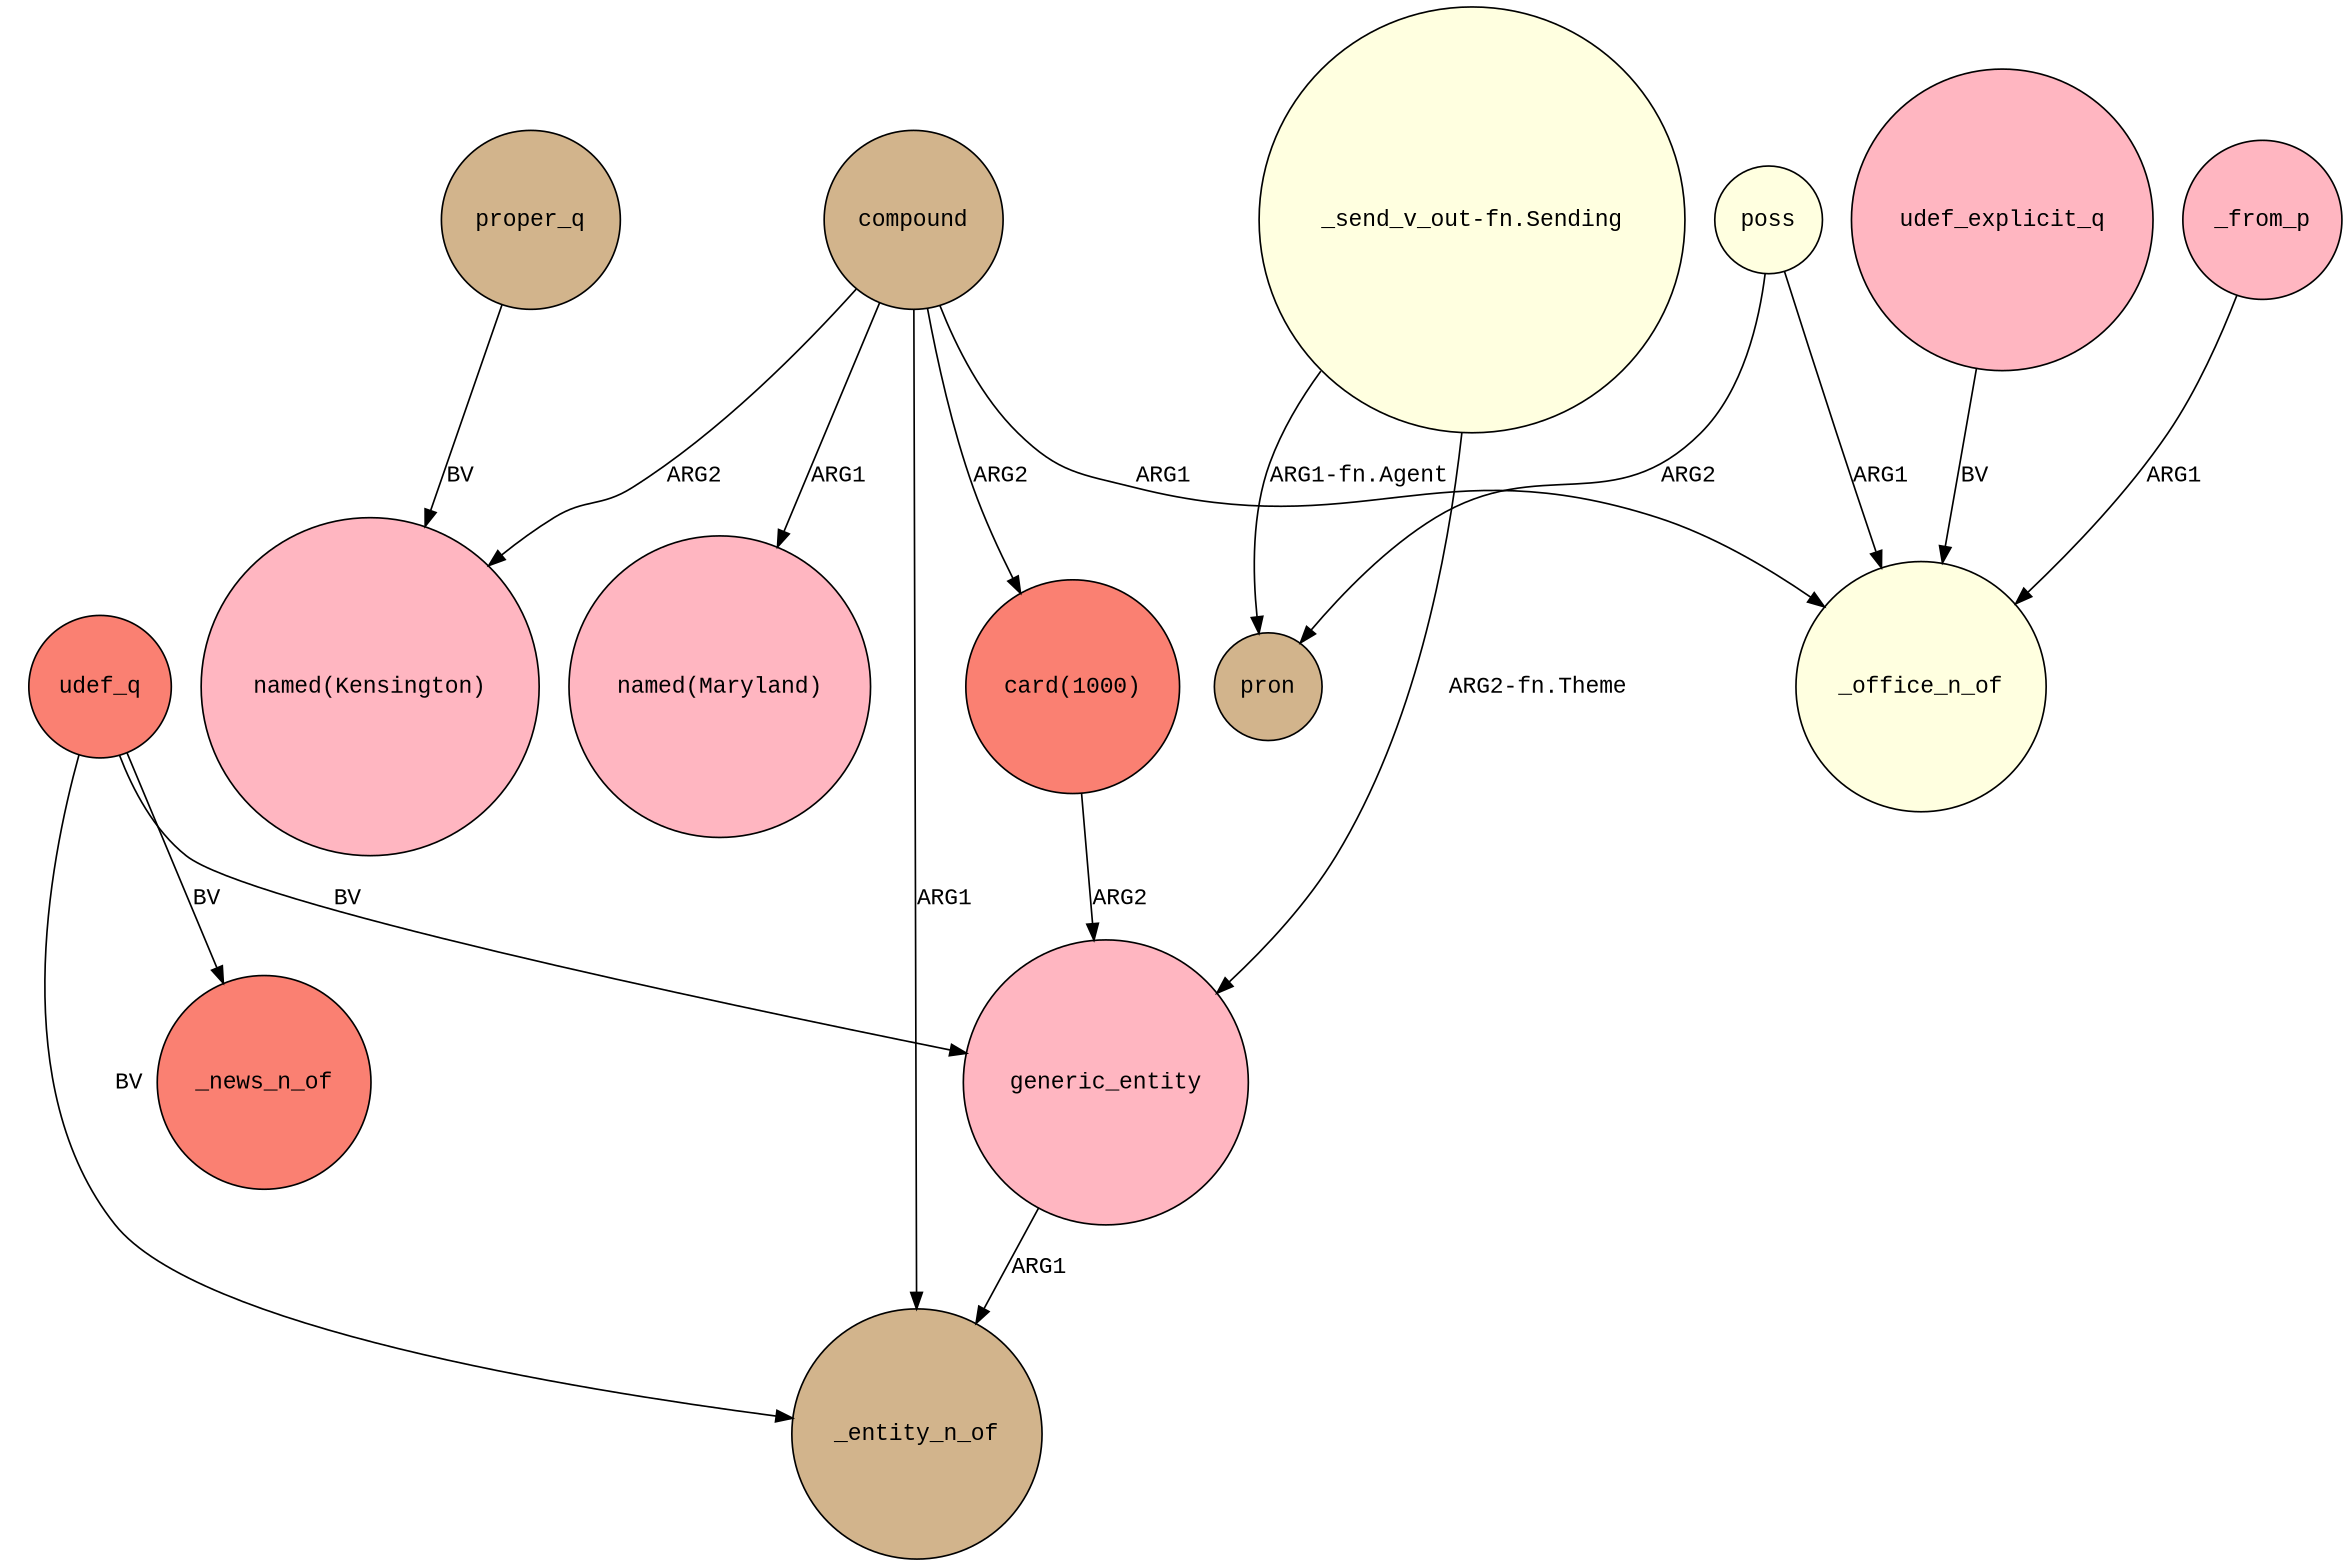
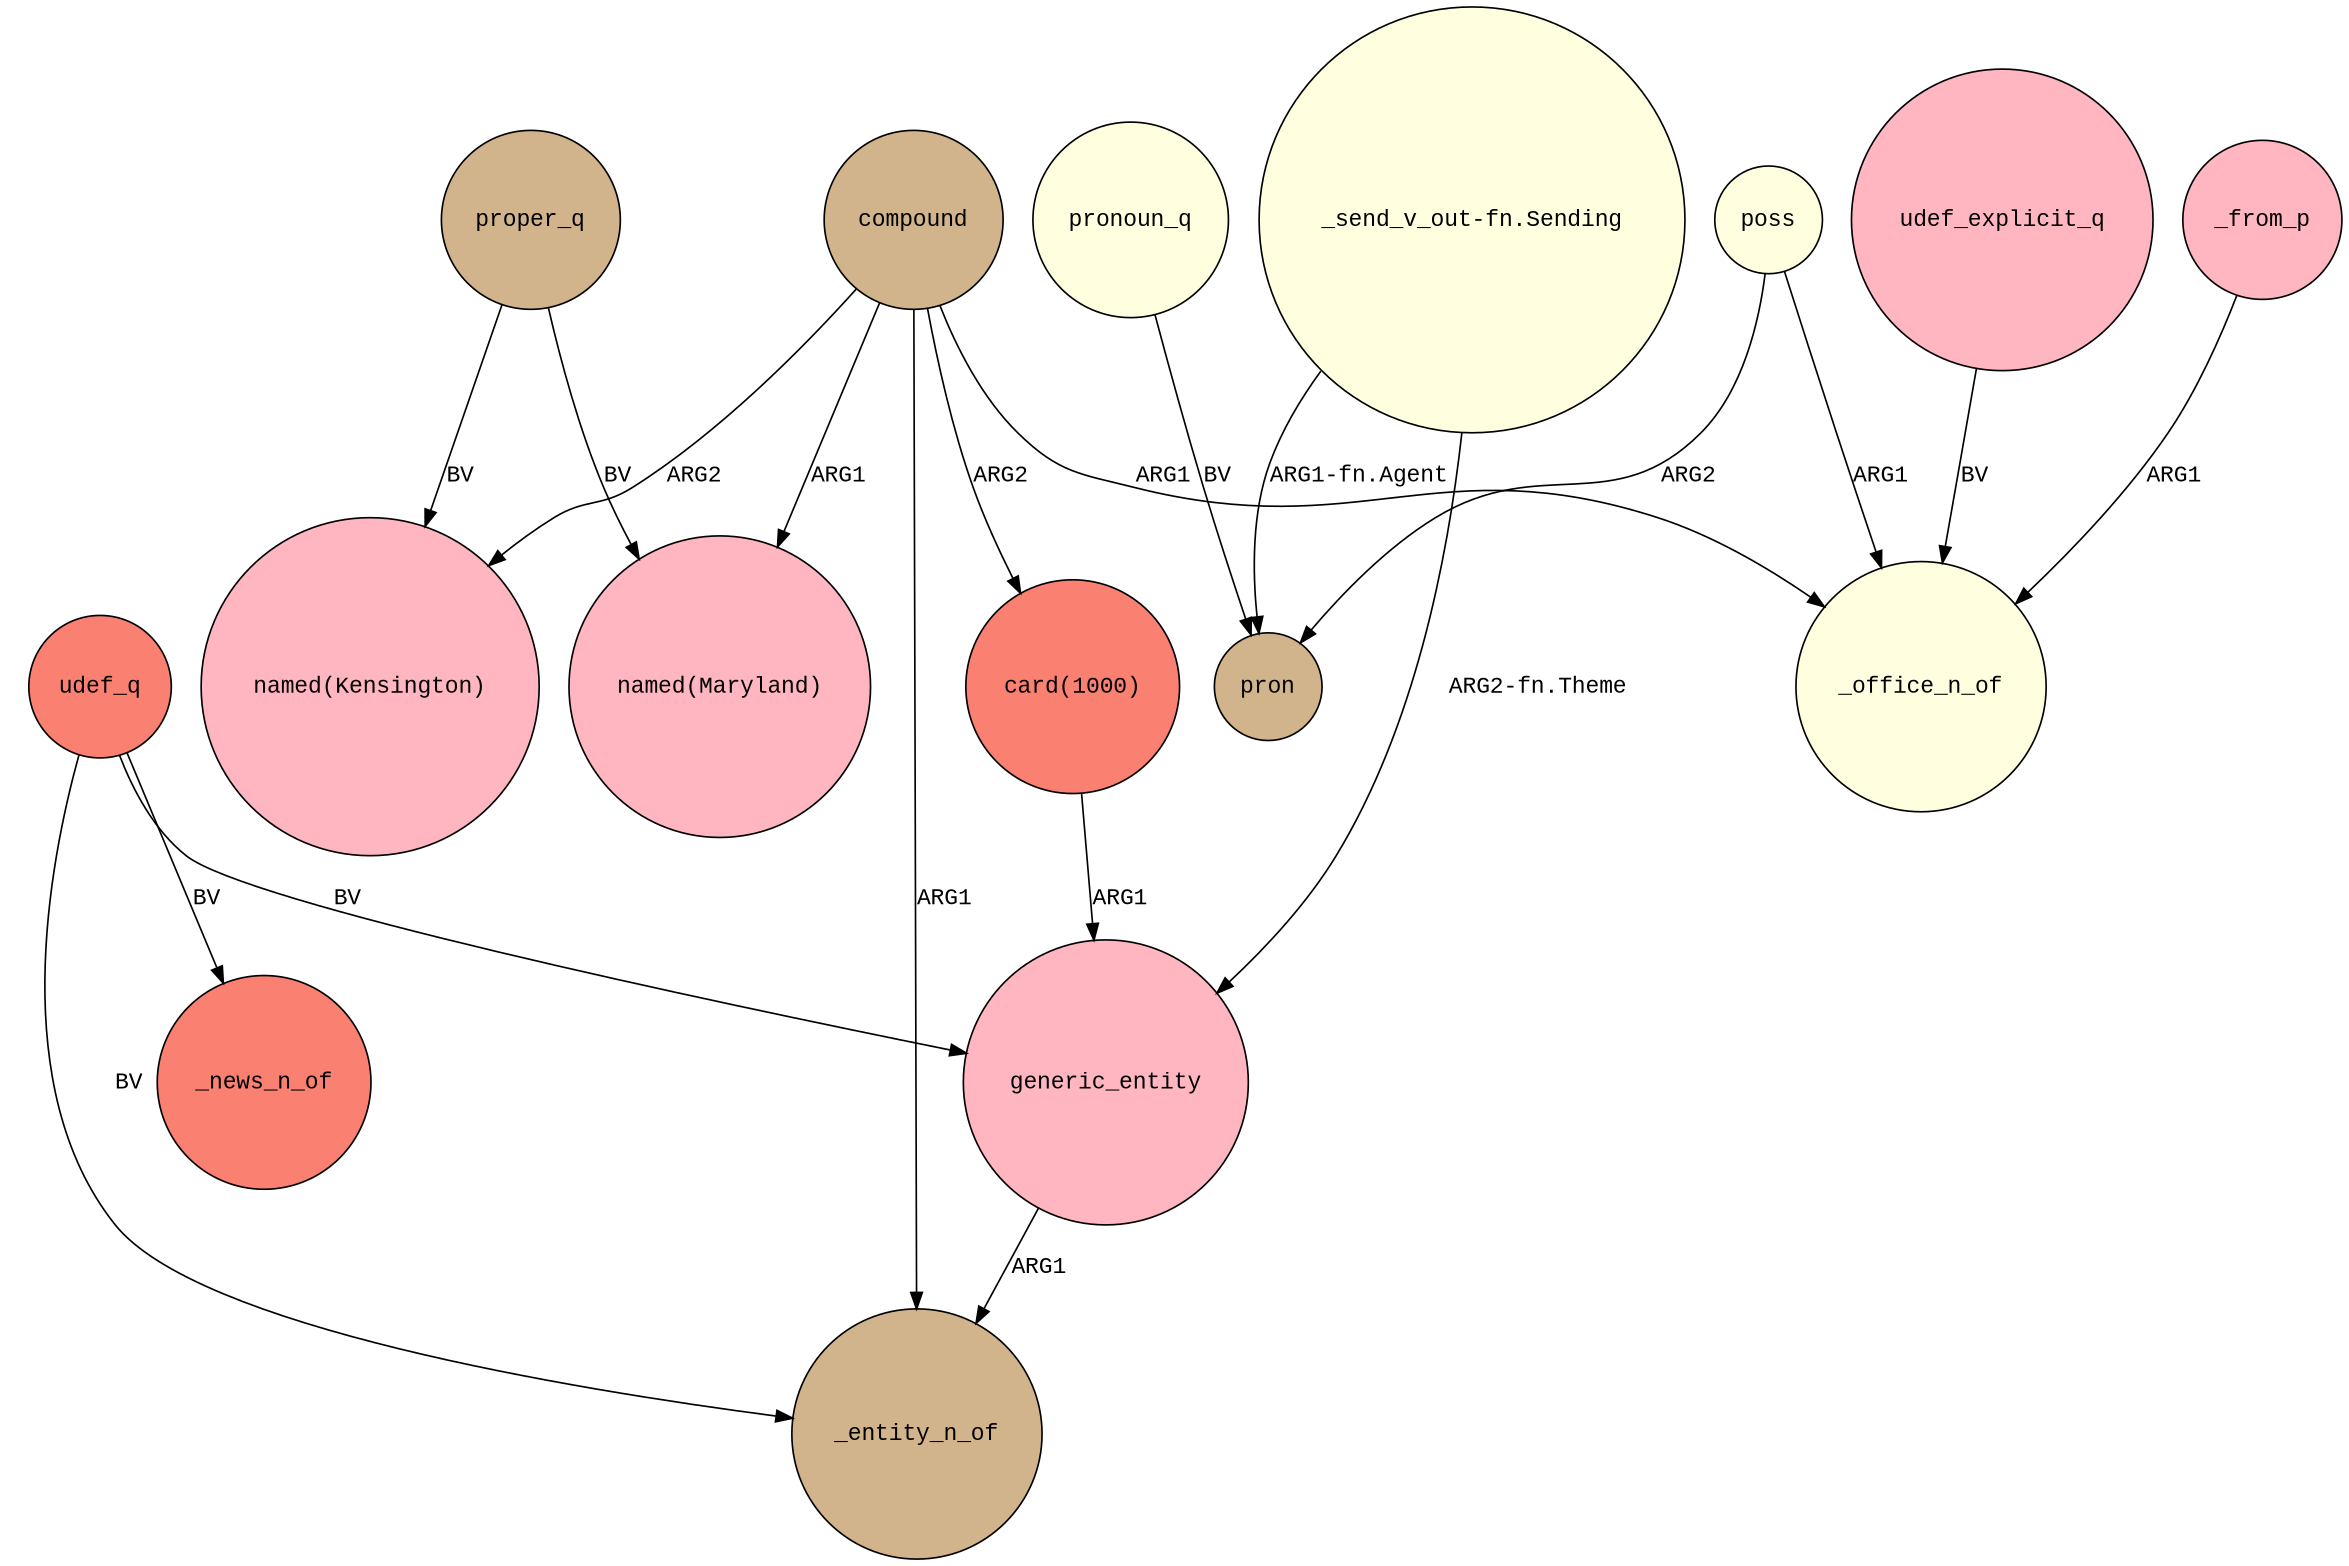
node "pronoun_q": added
edge "proper_q" -> "named(Maryland)": added, label "BV"
edge "card(1000)" -> "generic_entity": label "ARG2" -> "ARG1"
